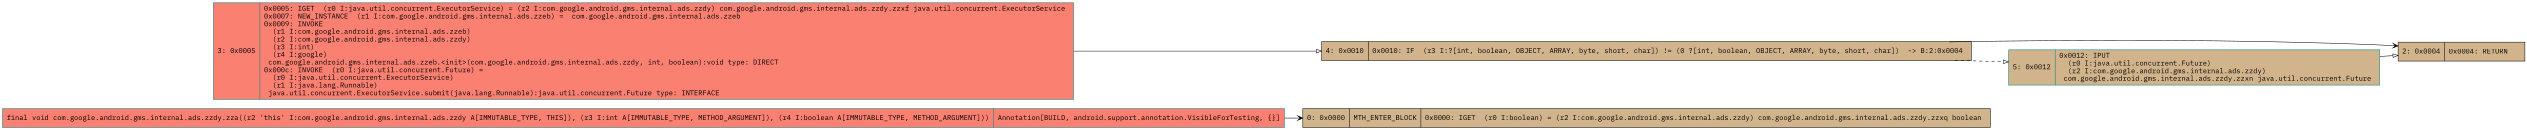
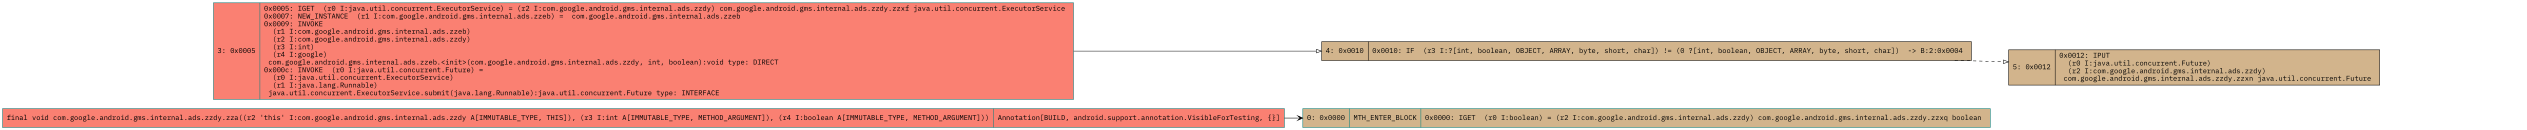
node "2: 0x0004": removed
node "5: 0x0012": color teal -> black
node "0: 0x0000": color black -> teal
